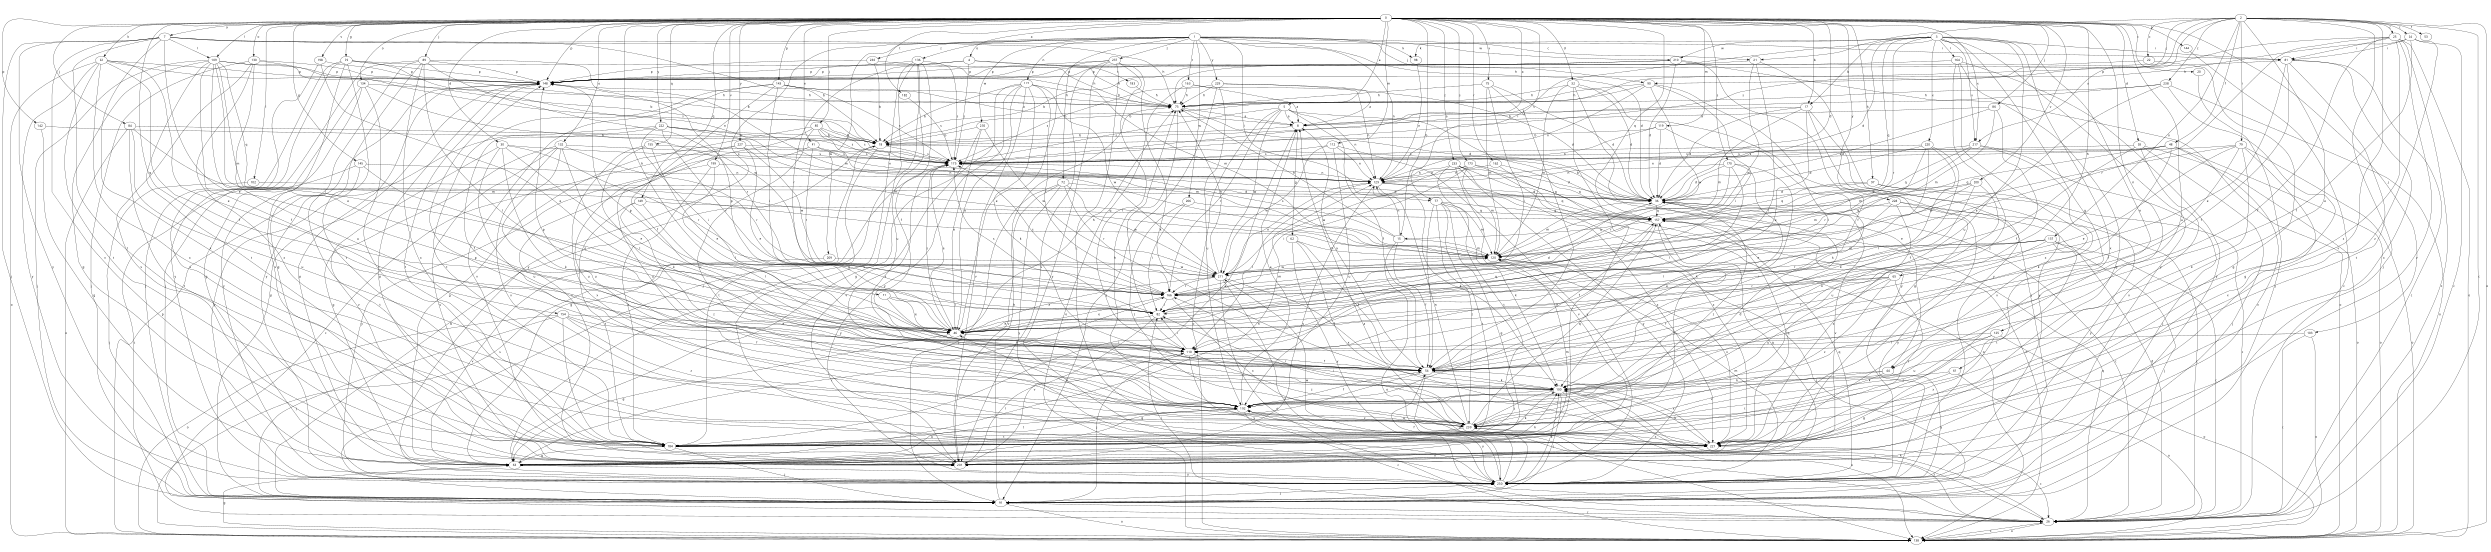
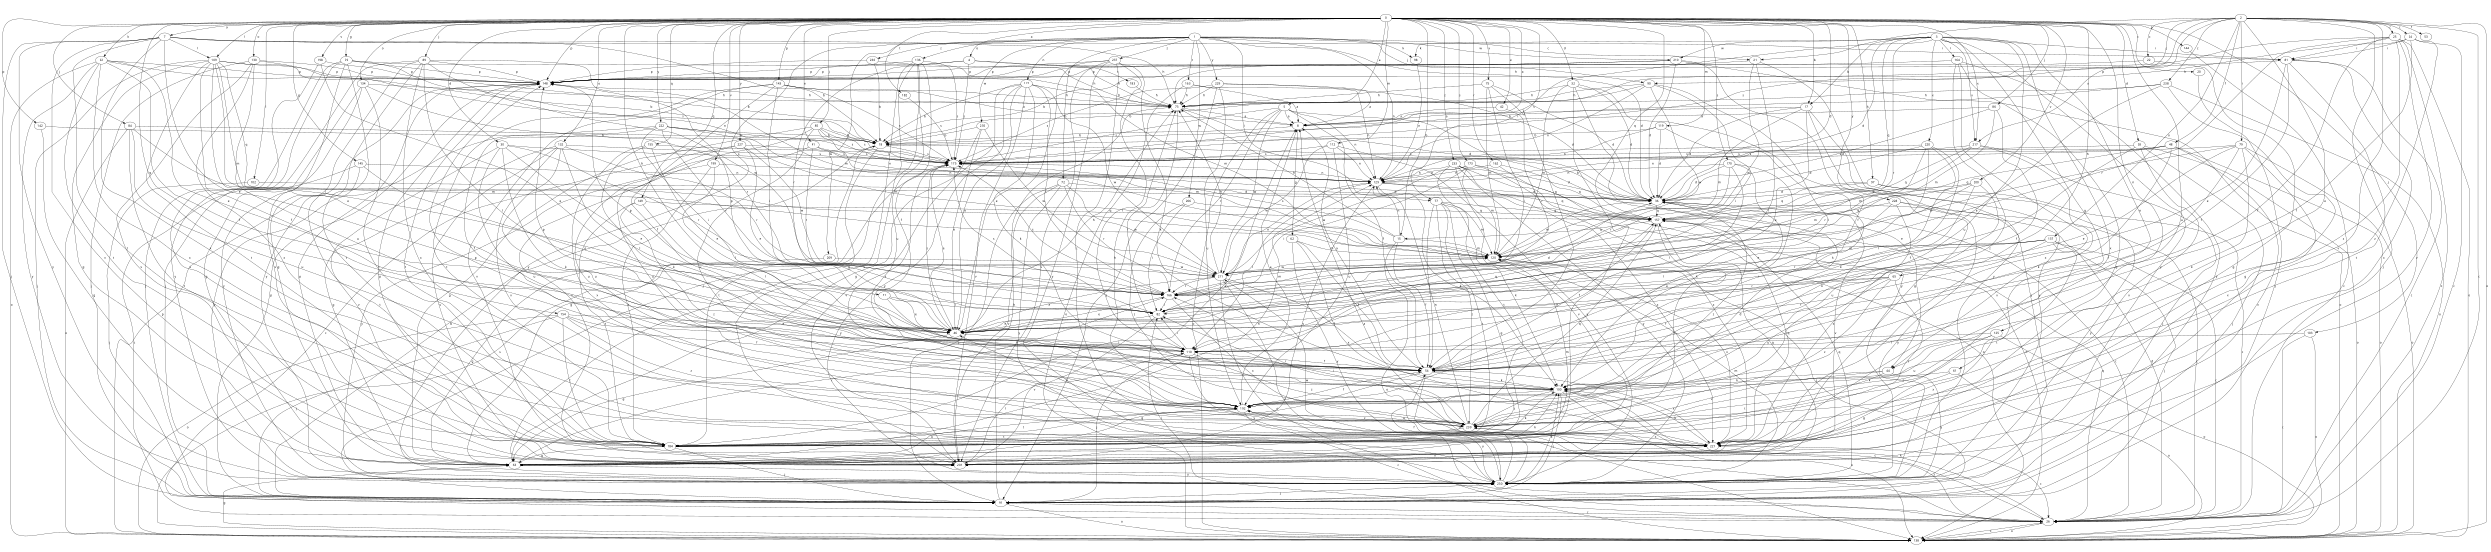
node "42": added
edge "209" -> "63": label "v" -> "g"
